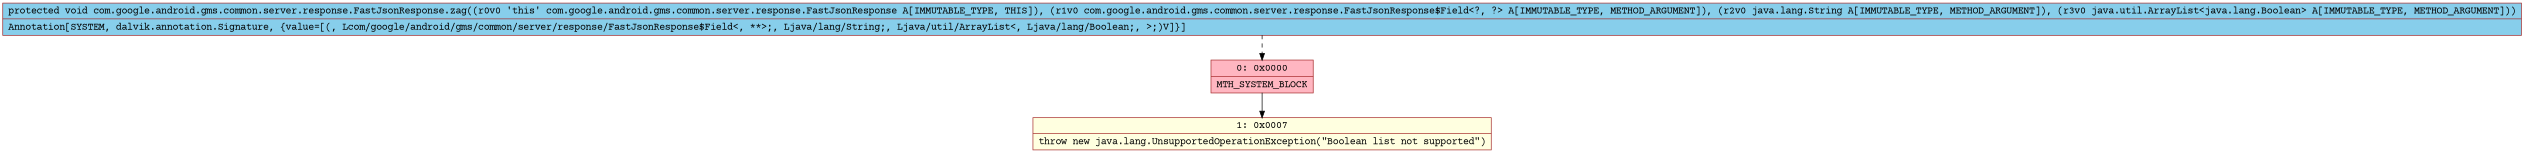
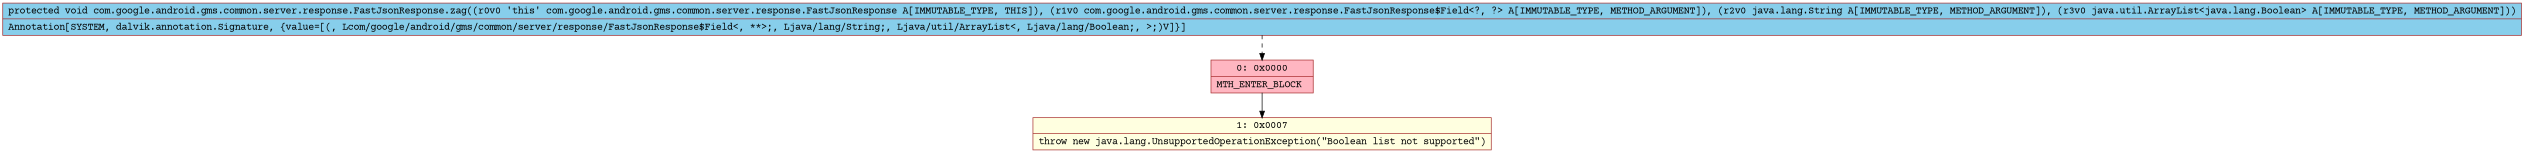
node "0: 0x0000": text "MTH_SYSTEM_BLOCK" -> "MTH_ENTER_BLOCK"
